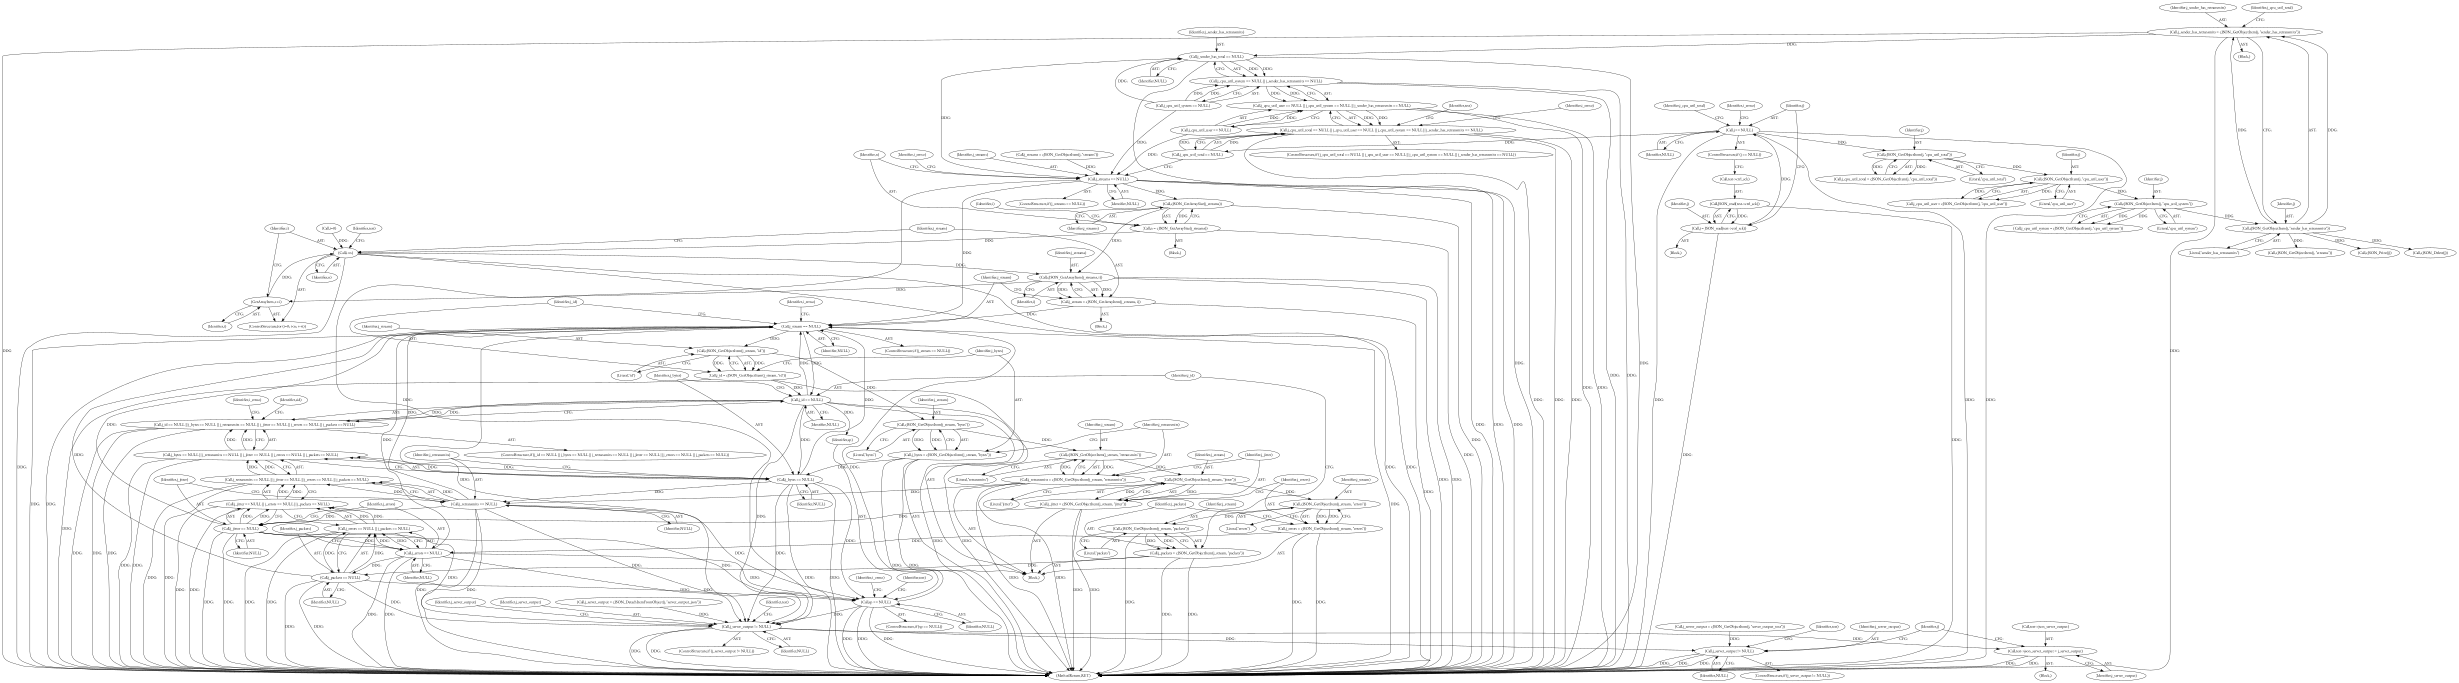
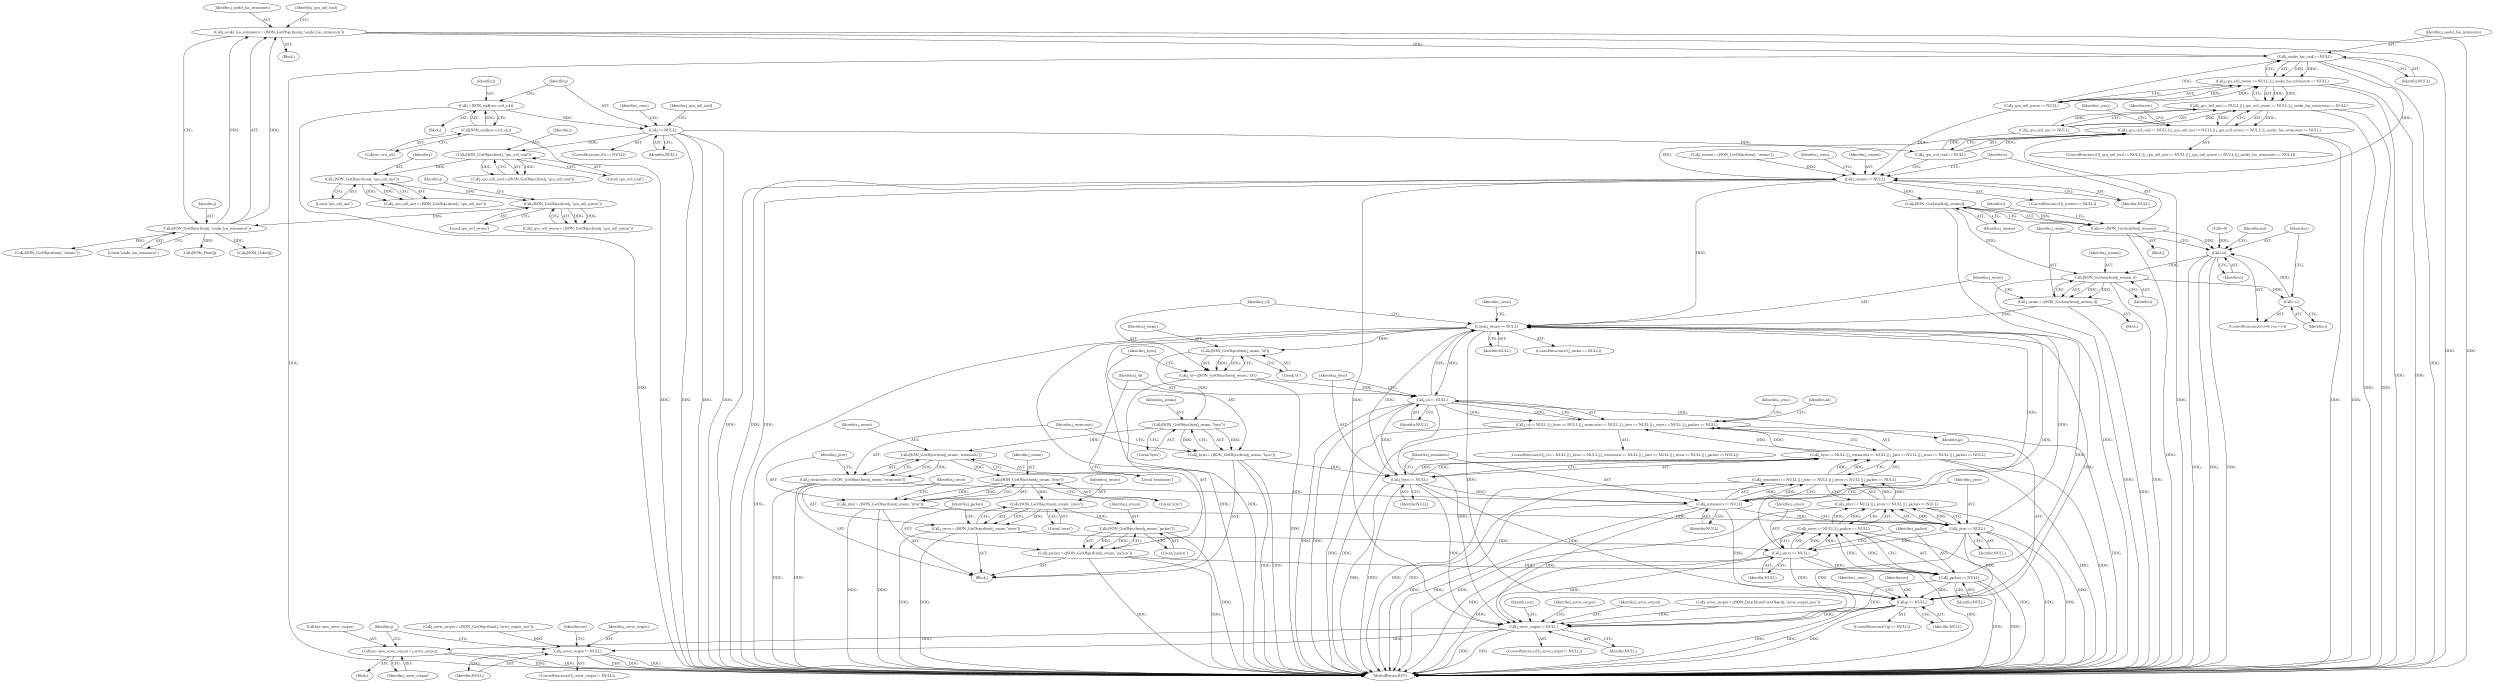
edge "(ControlStructure,if (j == NULL))" -> "(Call,test->ctrl_sck)": now "(Call,JSON_read(test->ctrl_sck))" -> "(Call,test->ctrl_sck)"
node "(GetArrayItem,++i)": label "(GetArrayItem,++i)" -> "(Call,++i)"
node "(Call,j_stream == NULL)": label "(Call,j_stream == NULL)" -> "(Literal,j_stream == NULL)"
